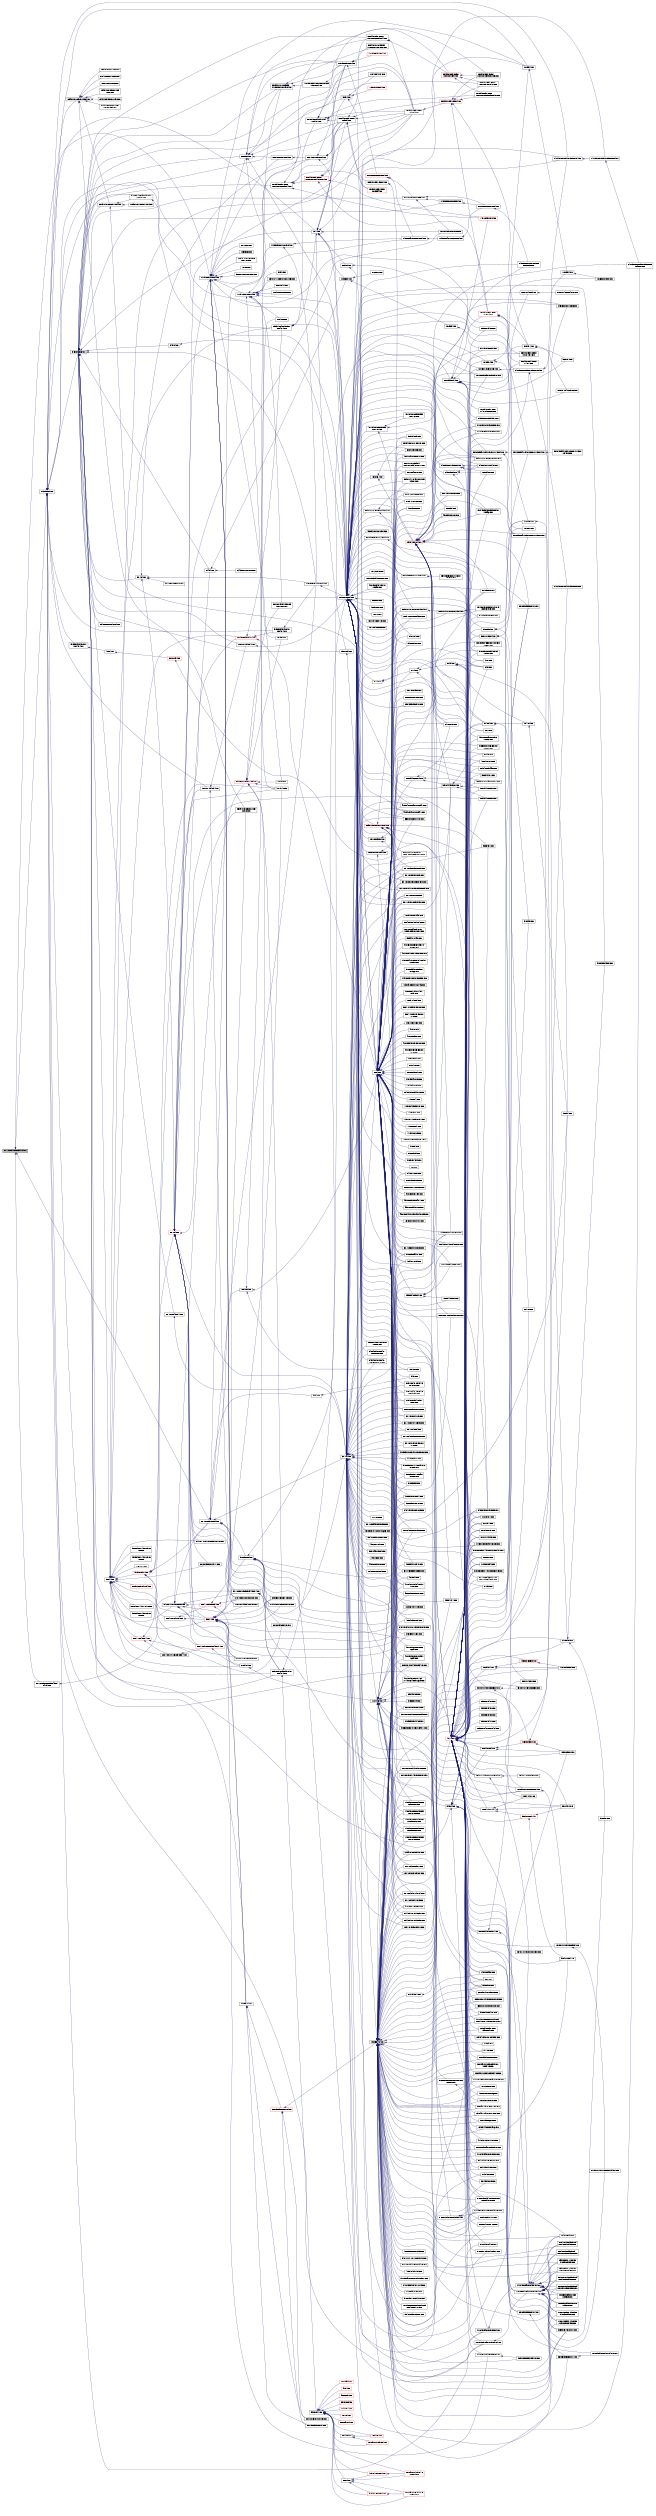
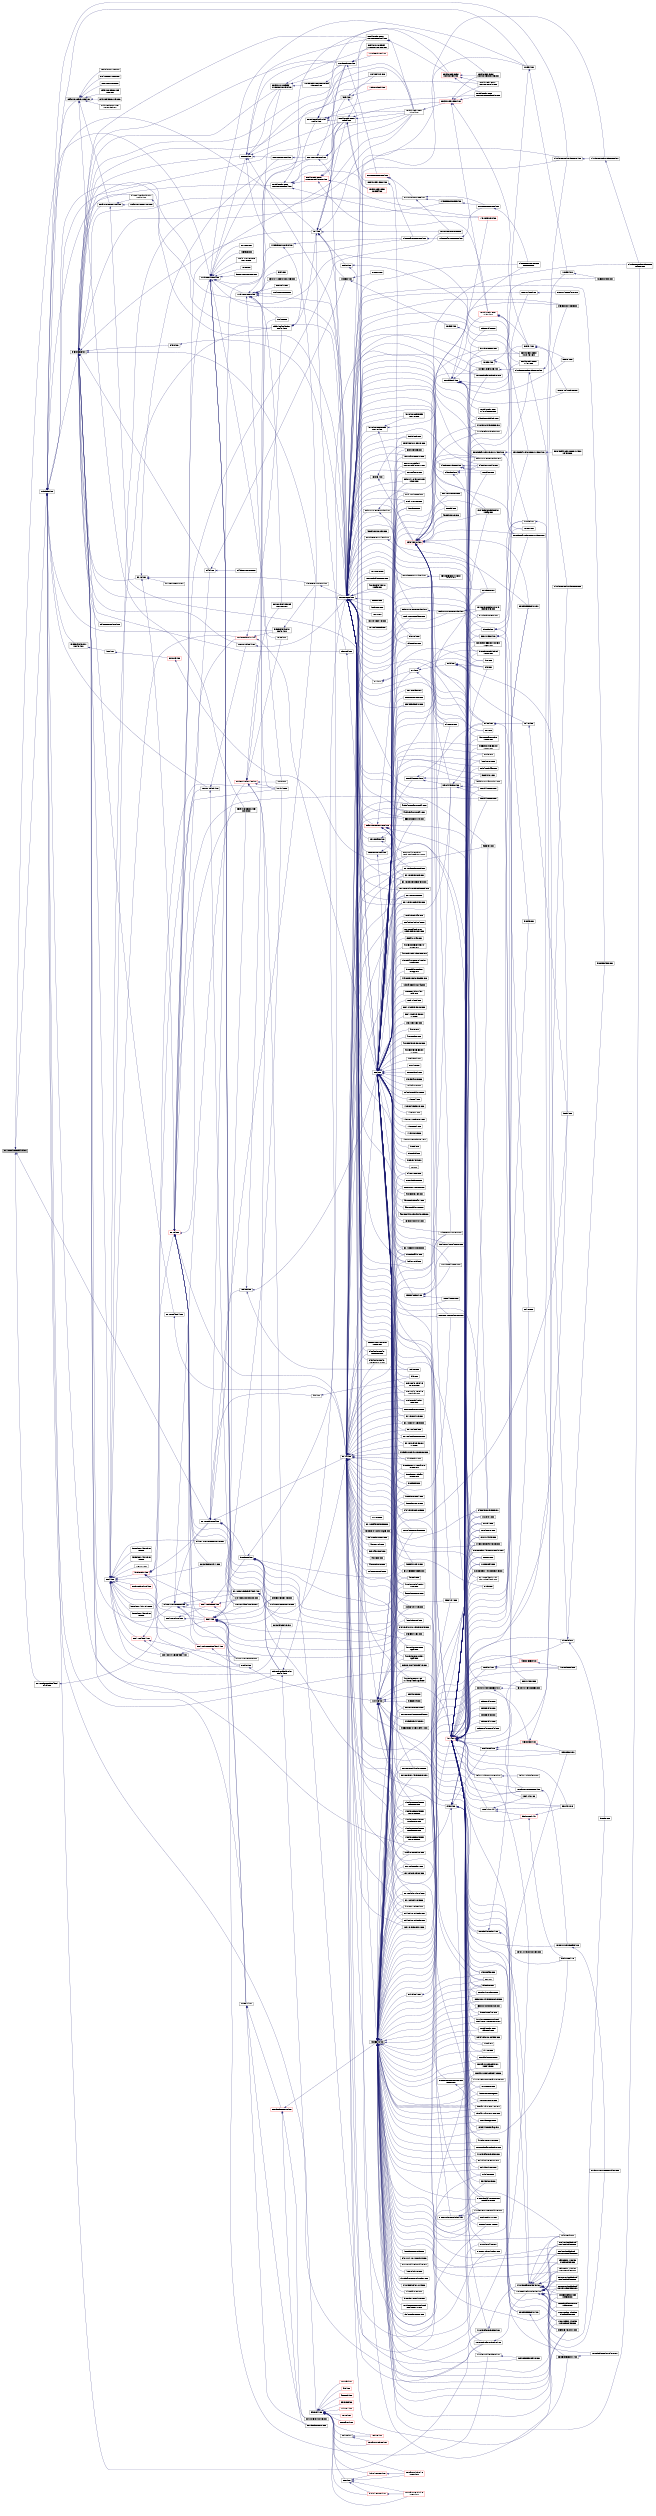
edge "apply_colocated.hpp" -> "bind_action.hpp": added
